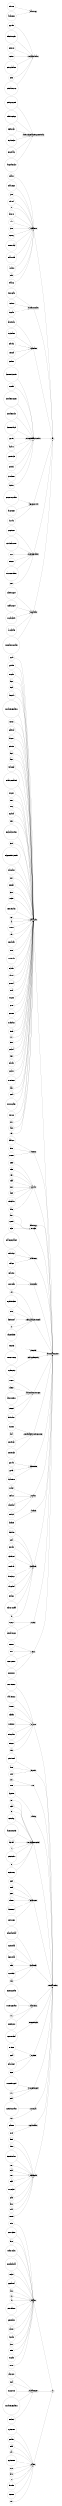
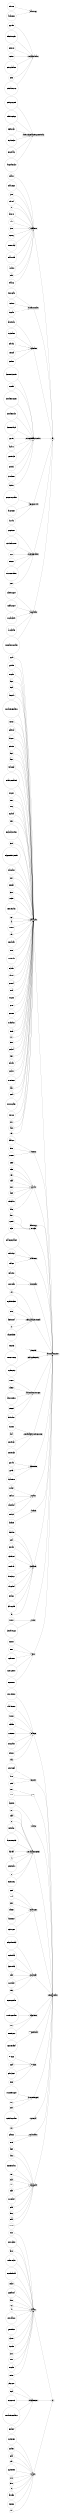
node "оператором Сбербанка": label "оператором Сбербанка" -> "картам Сбербанка"
node "Сбербанк Телеком": added
